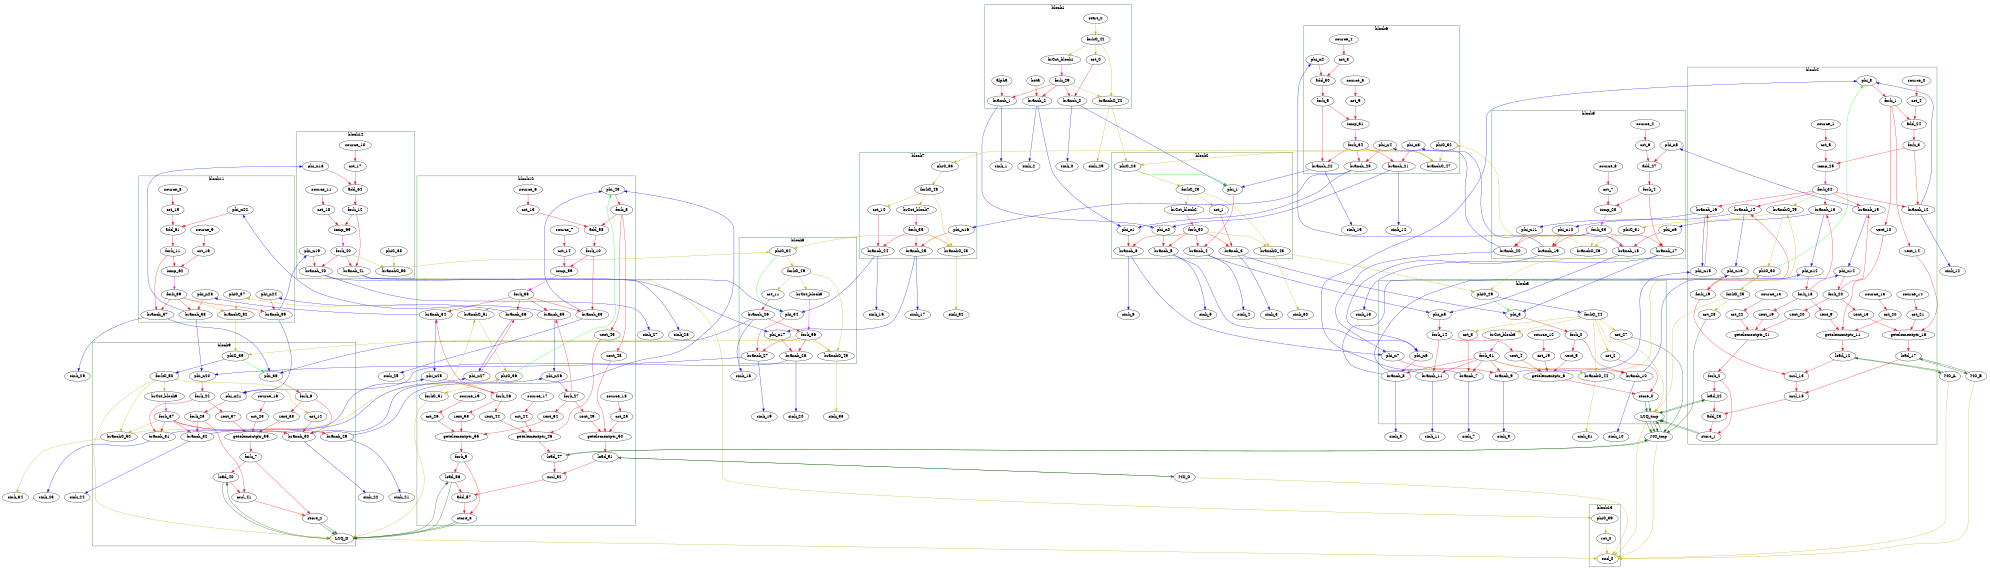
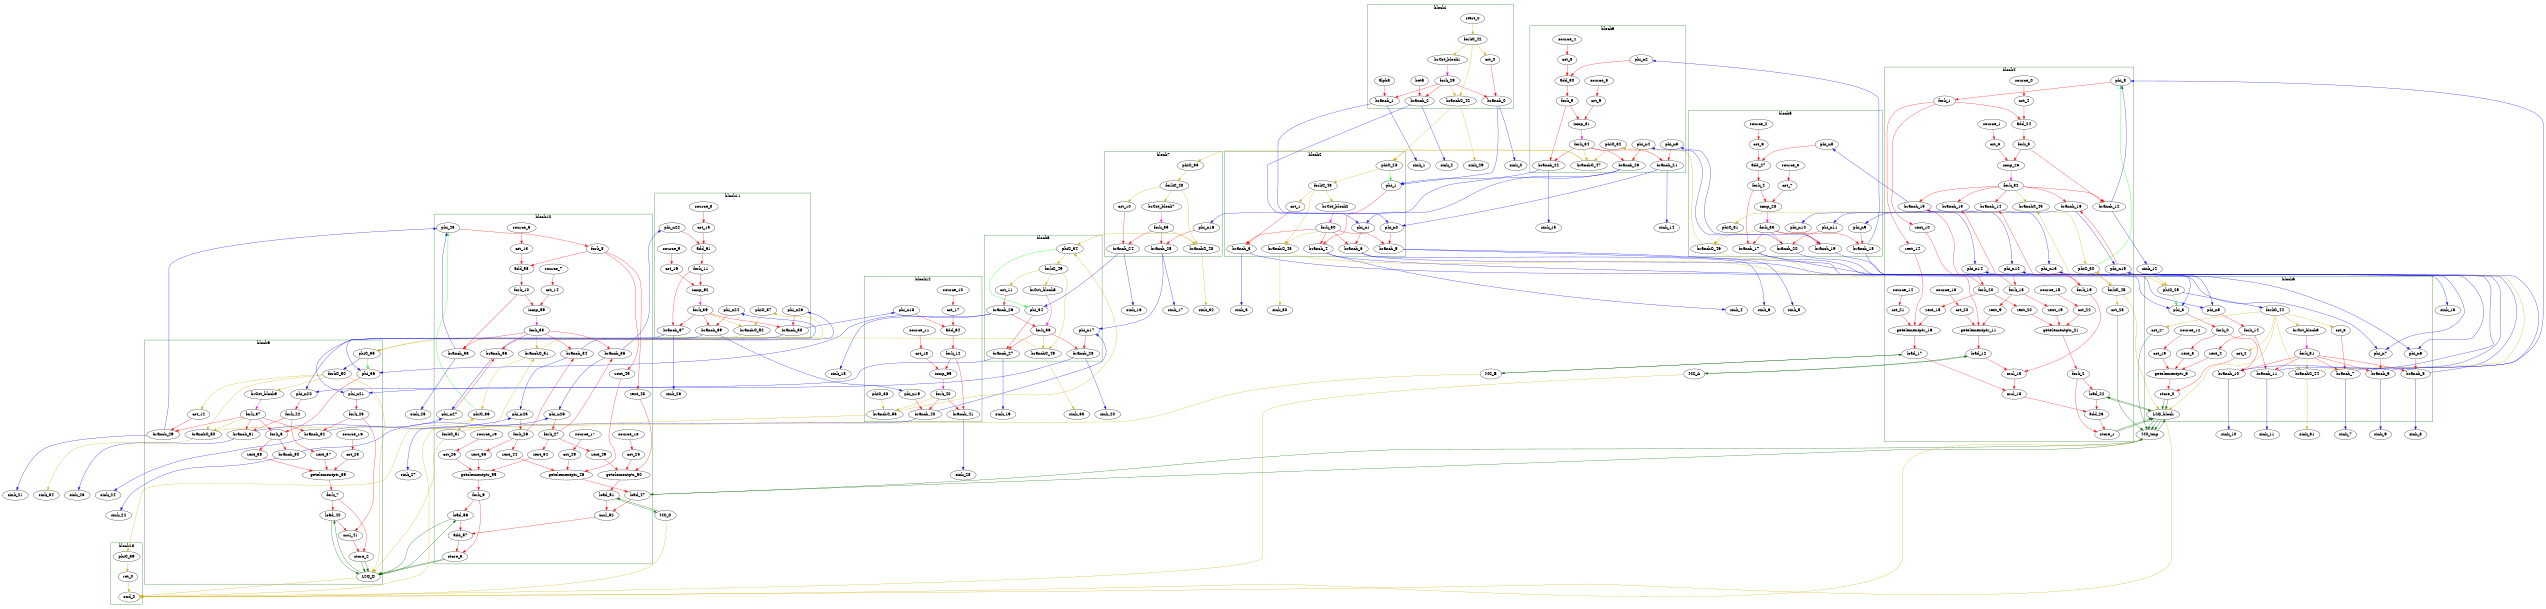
edge "branch_41" -> "phi_34": removed
node "cst_24": label "cst_24" -> "cst_29"
node "LSQ_tmp": label "LSQ_tmp" -> "LSQ_block"
edge "cst_12" -> "branch_30": now "cst_12" -> "branch_29"
edge "fork_37" -> "branch_30": now "fork_37" -> "fork_6"
